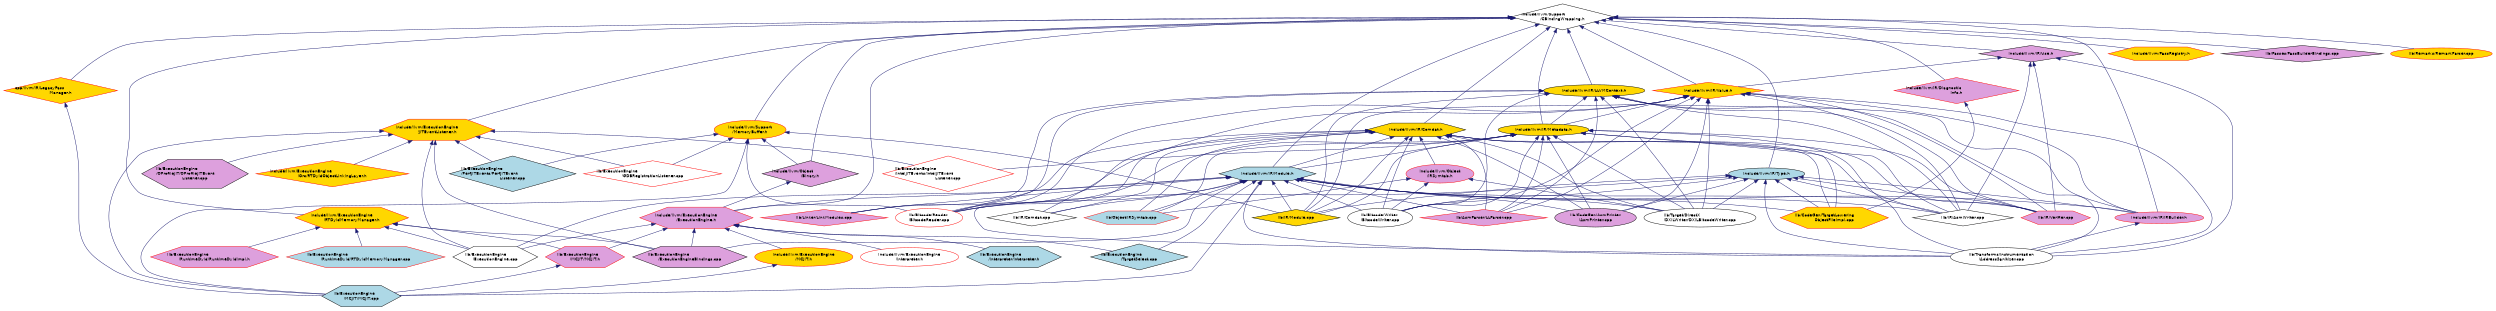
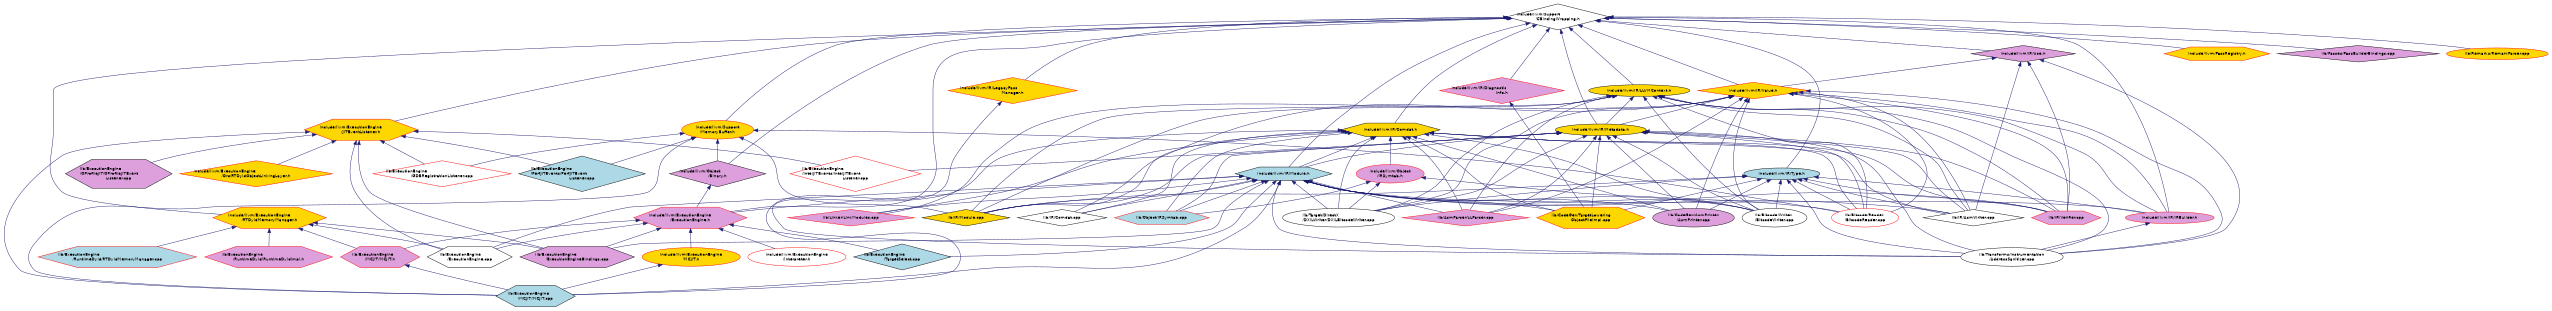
node "cpp/llvm/IR/LegacyPass Manager.h": label "cpp/llvm/IR/LegacyPass Manager.h" -> "include/llvm/IR/LegacyPass Manager.h"
node "lib/ExecutionEngine /Interpreter/Interpreter.h": removed
